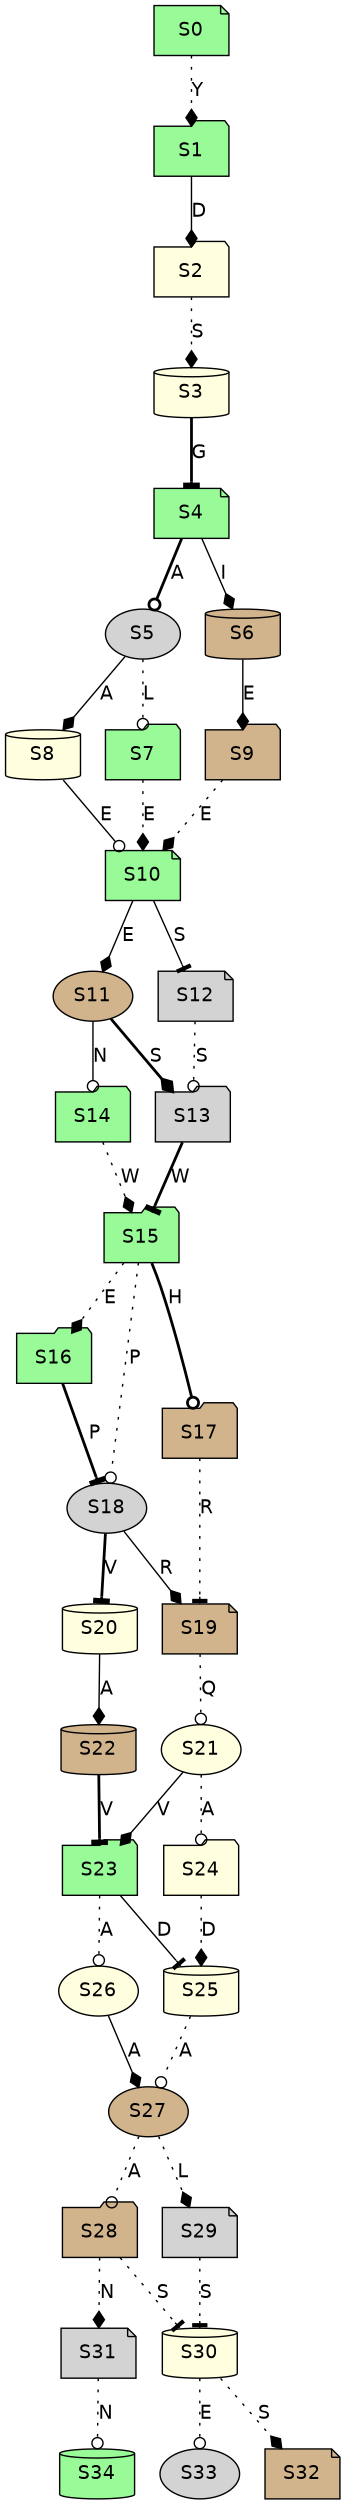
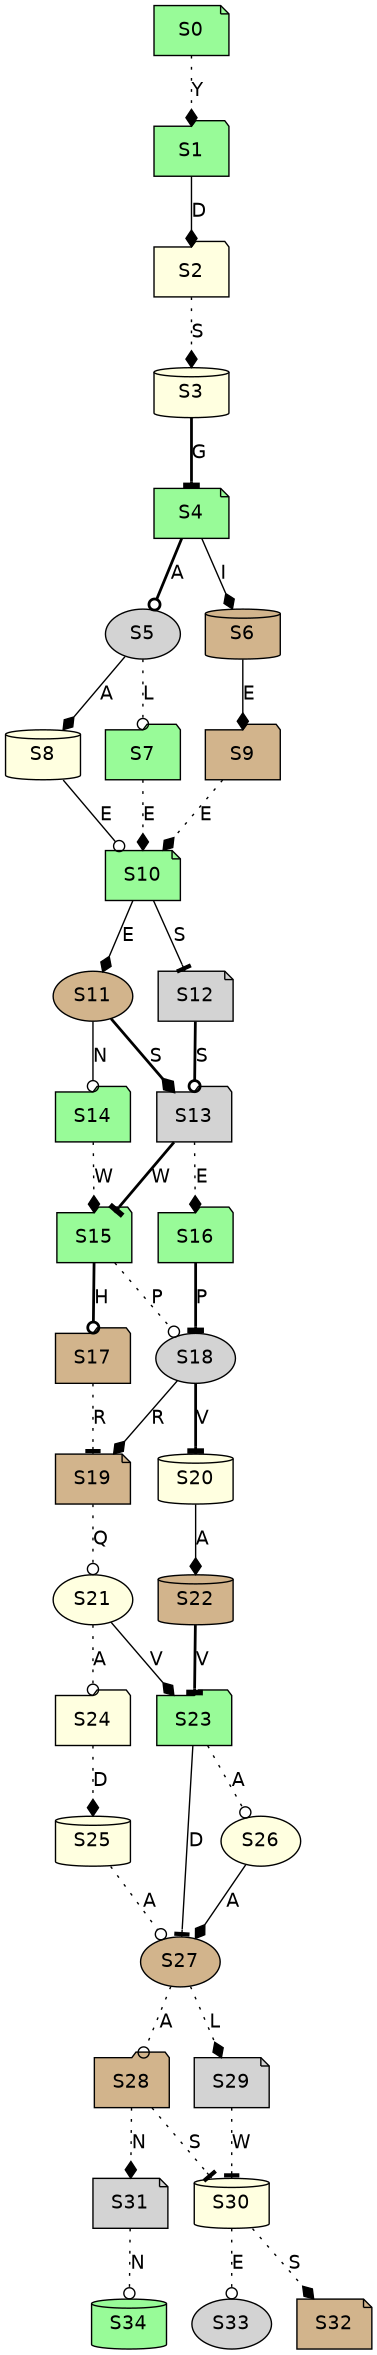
edge "S12" -> "S13": style dotted -> bold
edge "S15" -> "S16": now "S13" -> "S16"
edge "S23" -> "S25": now "S23" -> "S27"
edge "S29" -> "S30": label "S" -> "W"
